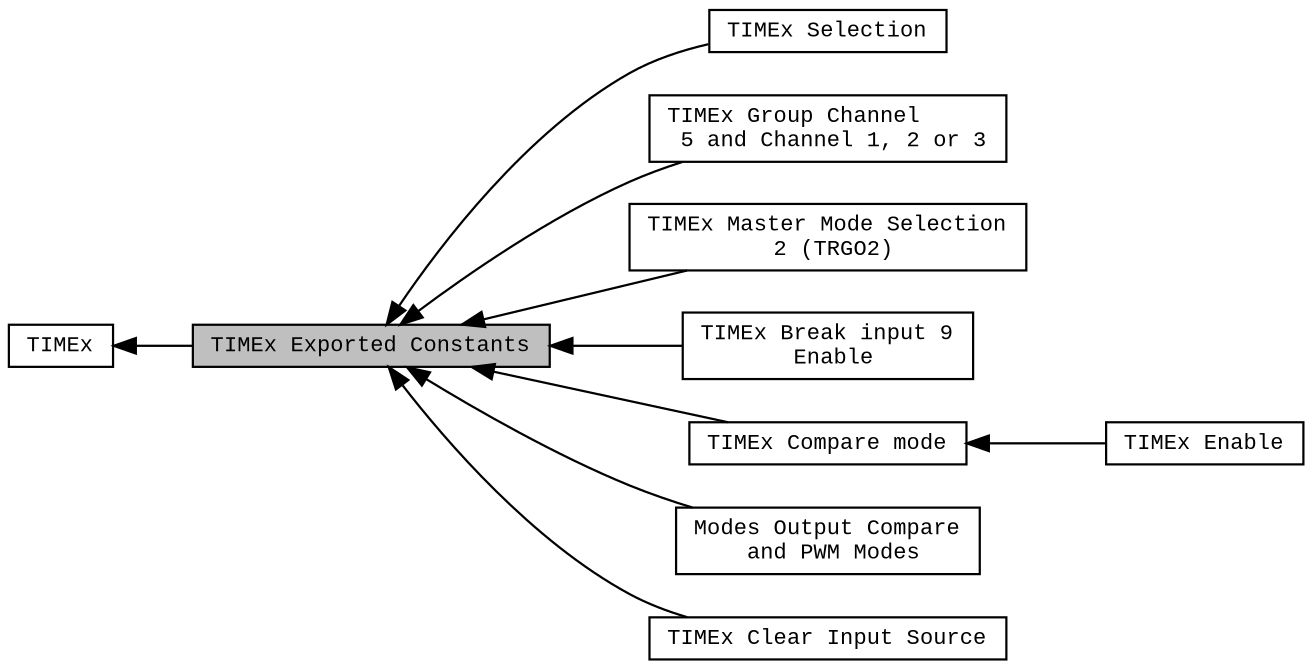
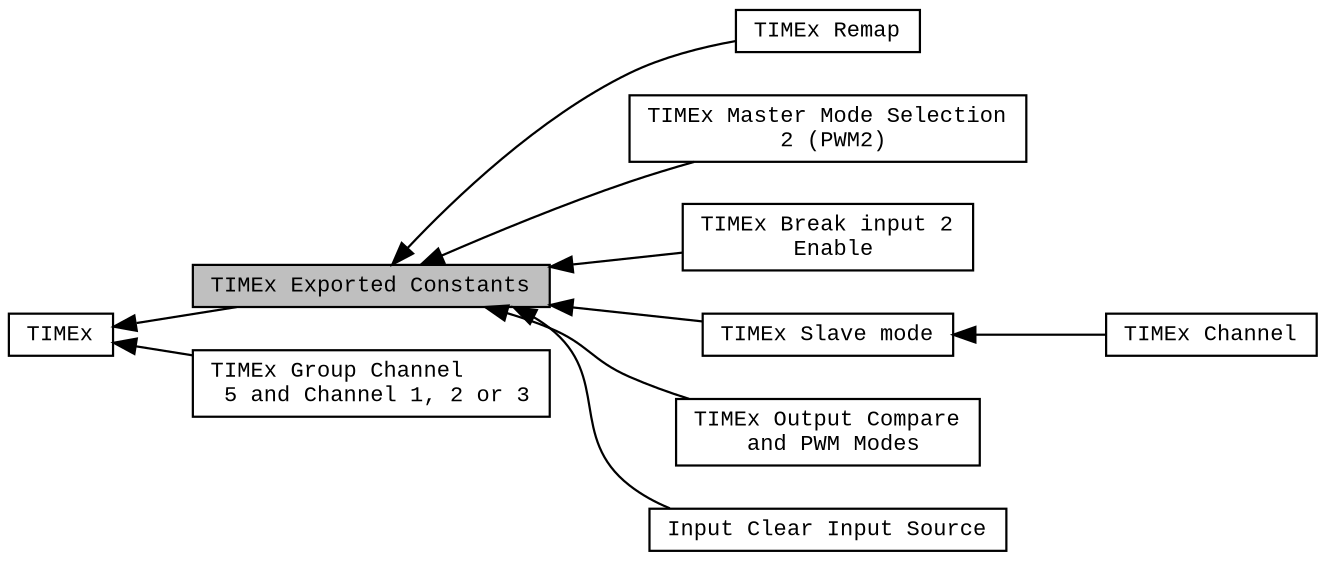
node "TIMEx Selection": label "TIMEx Selection" -> "TIMEx Remap"
edge "TIMEx Group Channel 5 and Channel 1, 2 or 3" -> "TIMEx Exported Constants": now "TIMEx Group Channel 5 and Channel 1, 2 or 3" -> "TIMEx"
node "TIMEx Master Mode Selection 2 (TRGO2)": label "TIMEx Master Mode Selection 2 (TRGO2)" -> "TIMEx Master Mode Selection 2 (PWM2)"
node "TIMEx Break input 9 Enable": label "TIMEx Break input 9 Enable" -> "TIMEx Break input 2 Enable"
node "TIMEx Compare mode": label "TIMEx Compare mode" -> "TIMEx Slave mode"
node "TIMEx Enable": label "TIMEx Enable" -> "TIMEx Channel"
node "Modes Output Compare and PWM Modes": label "Modes Output Compare and PWM Modes" -> "TIMEx Output Compare and PWM Modes"
node "TIMEx Clear Input Source": label "TIMEx Clear Input Source" -> "Input Clear Input Source"
